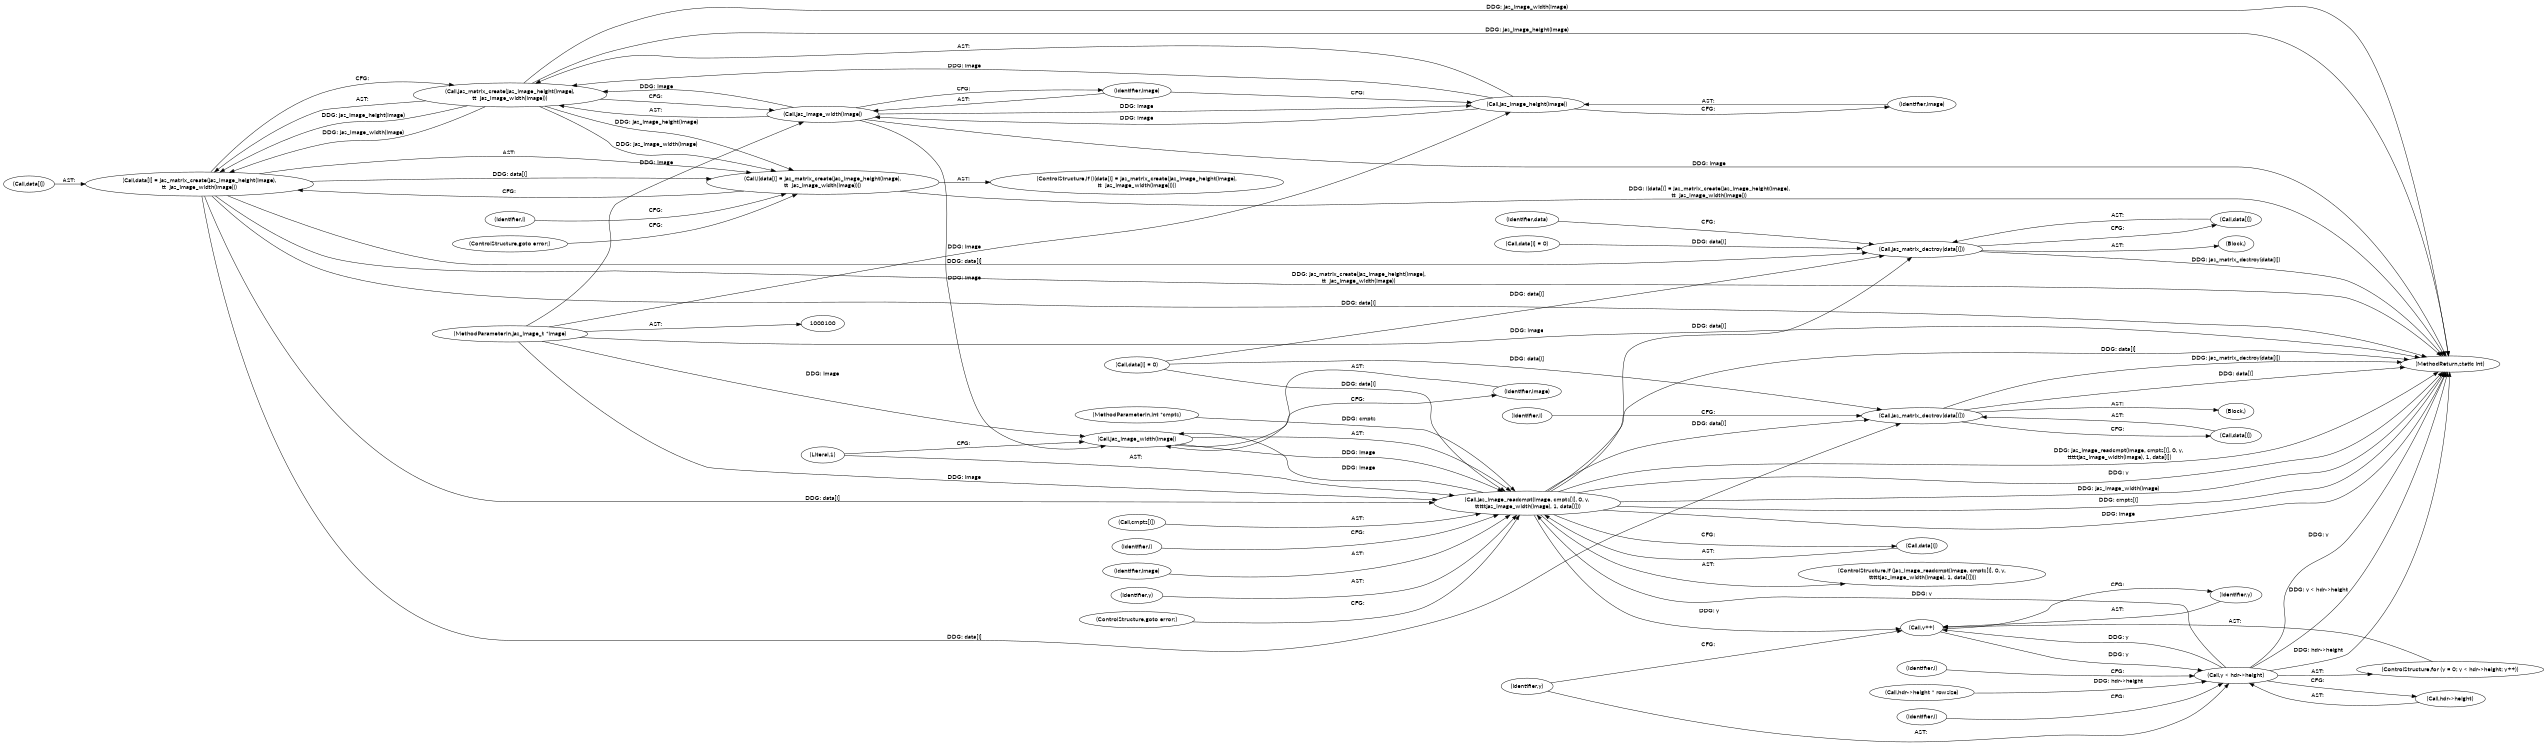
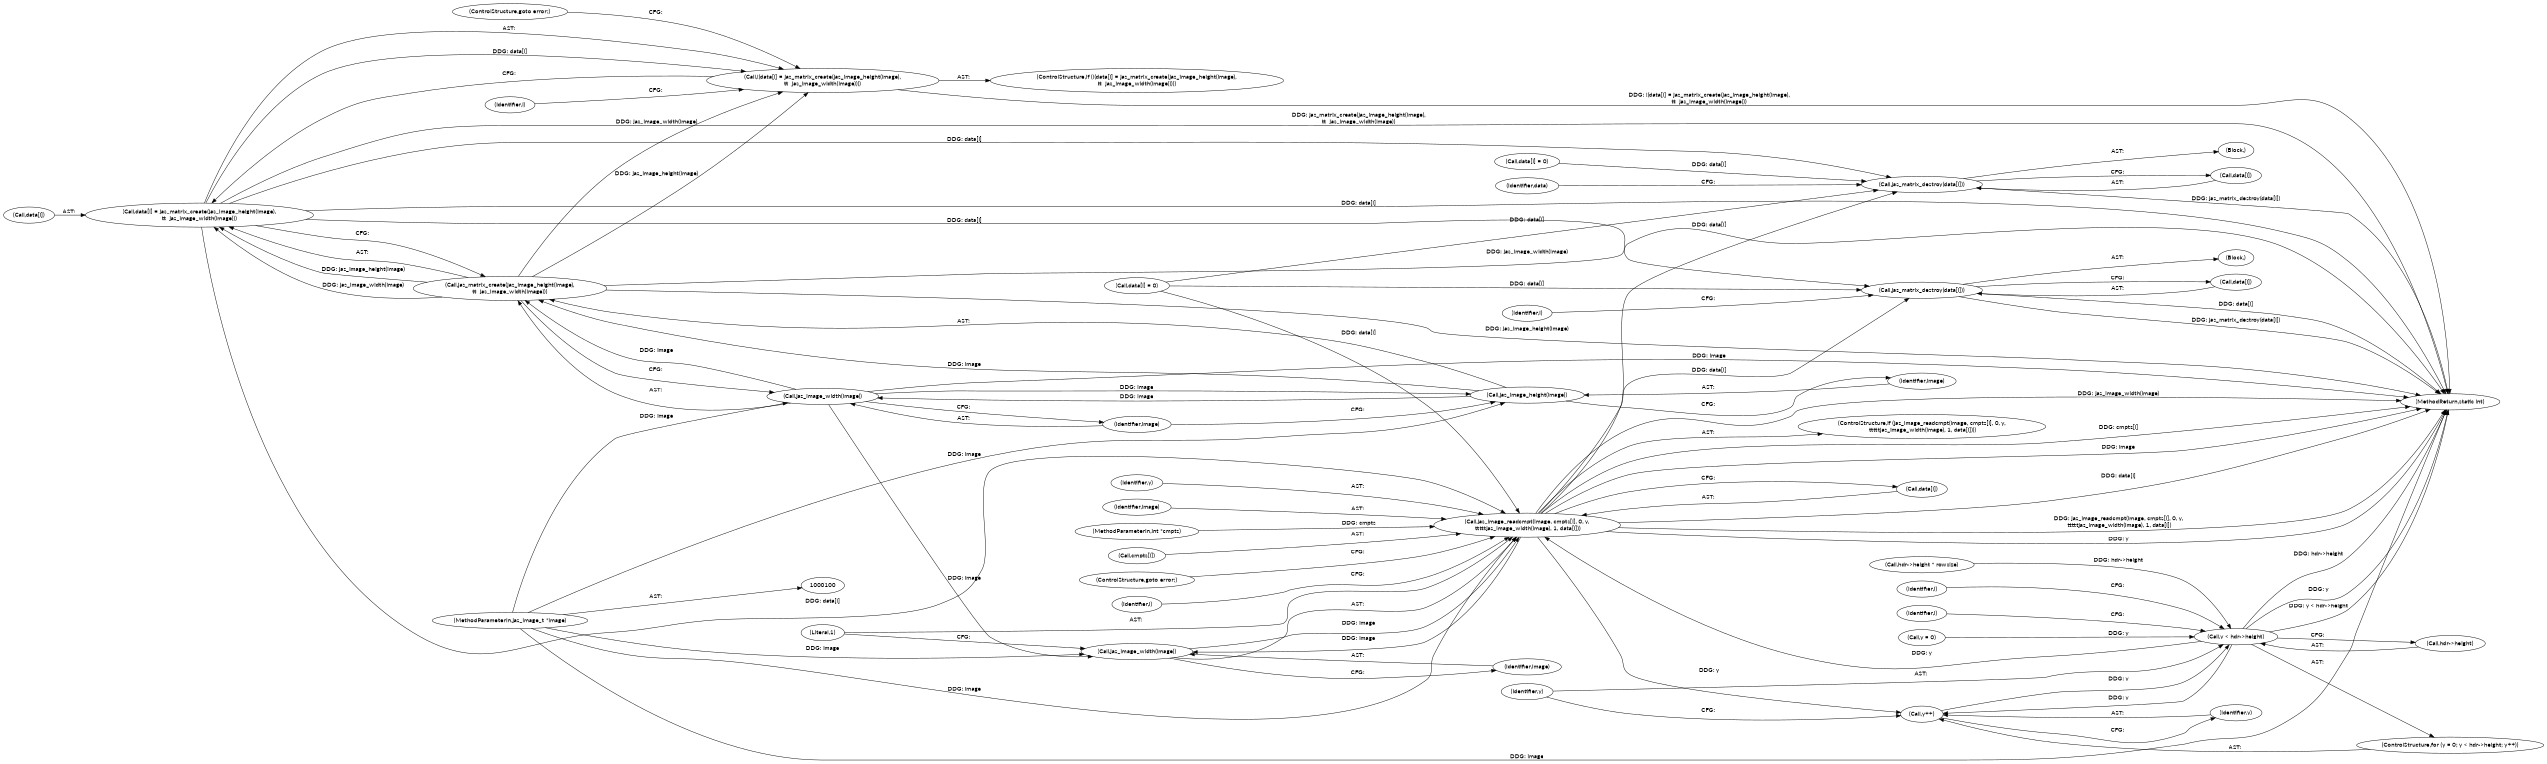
node "(Call,y = 0)": added
